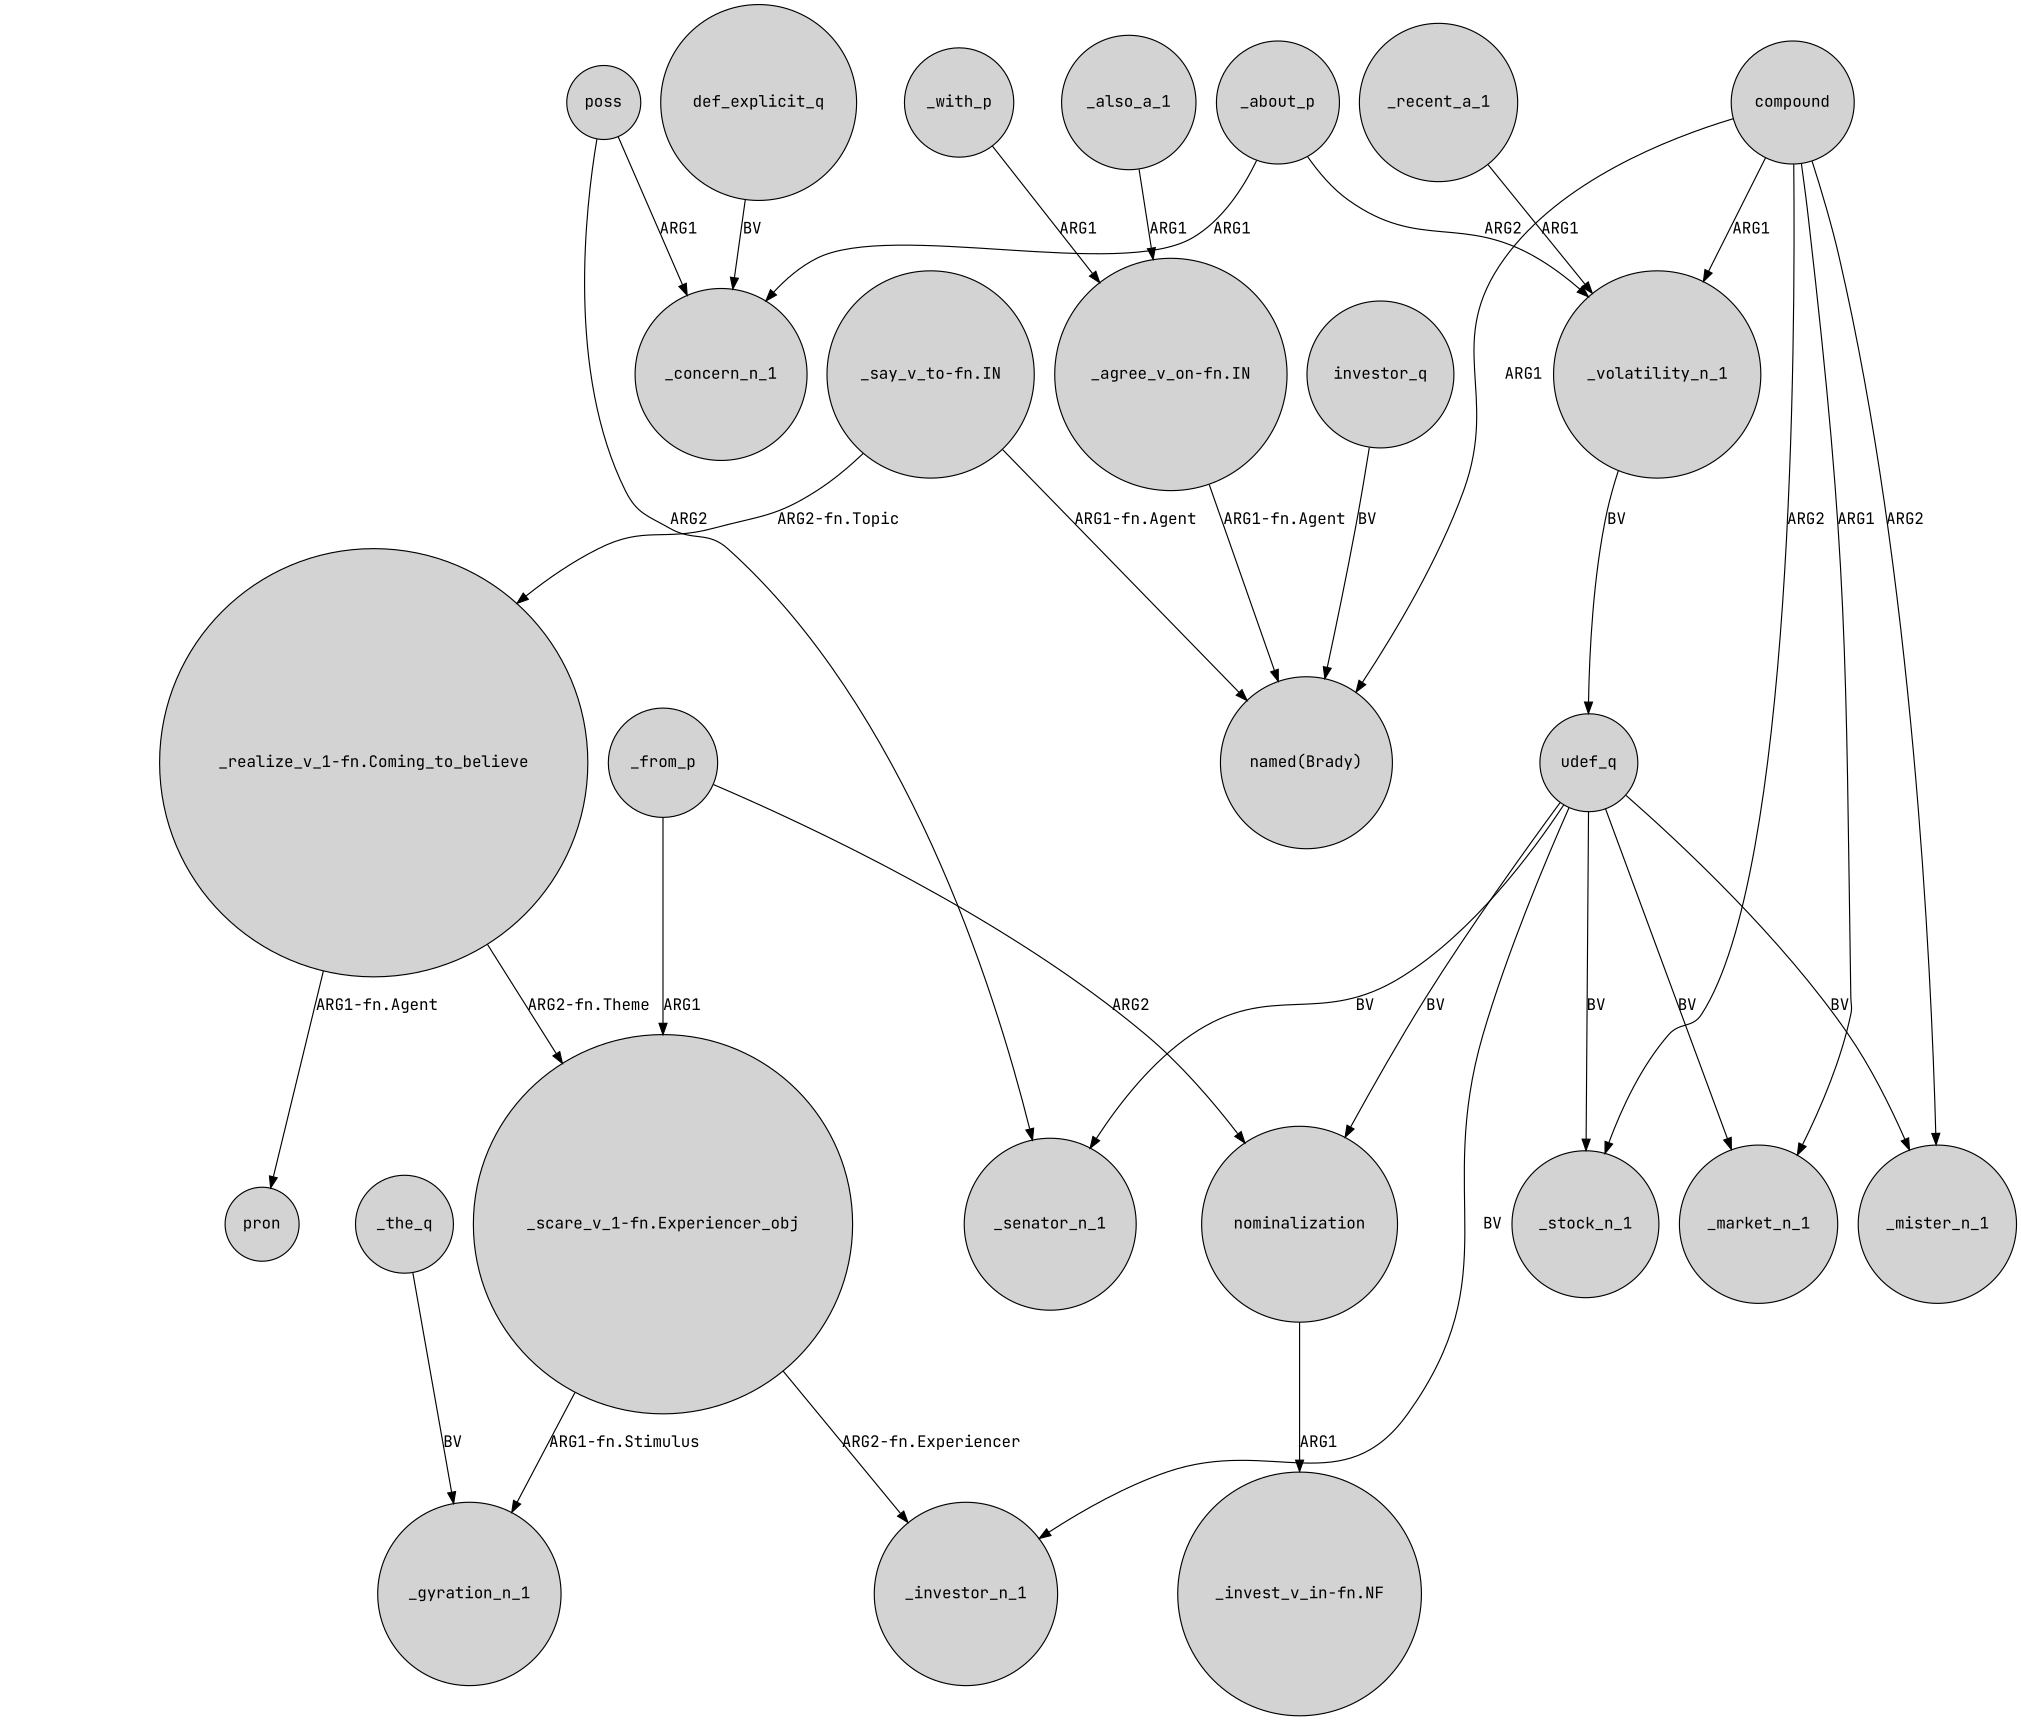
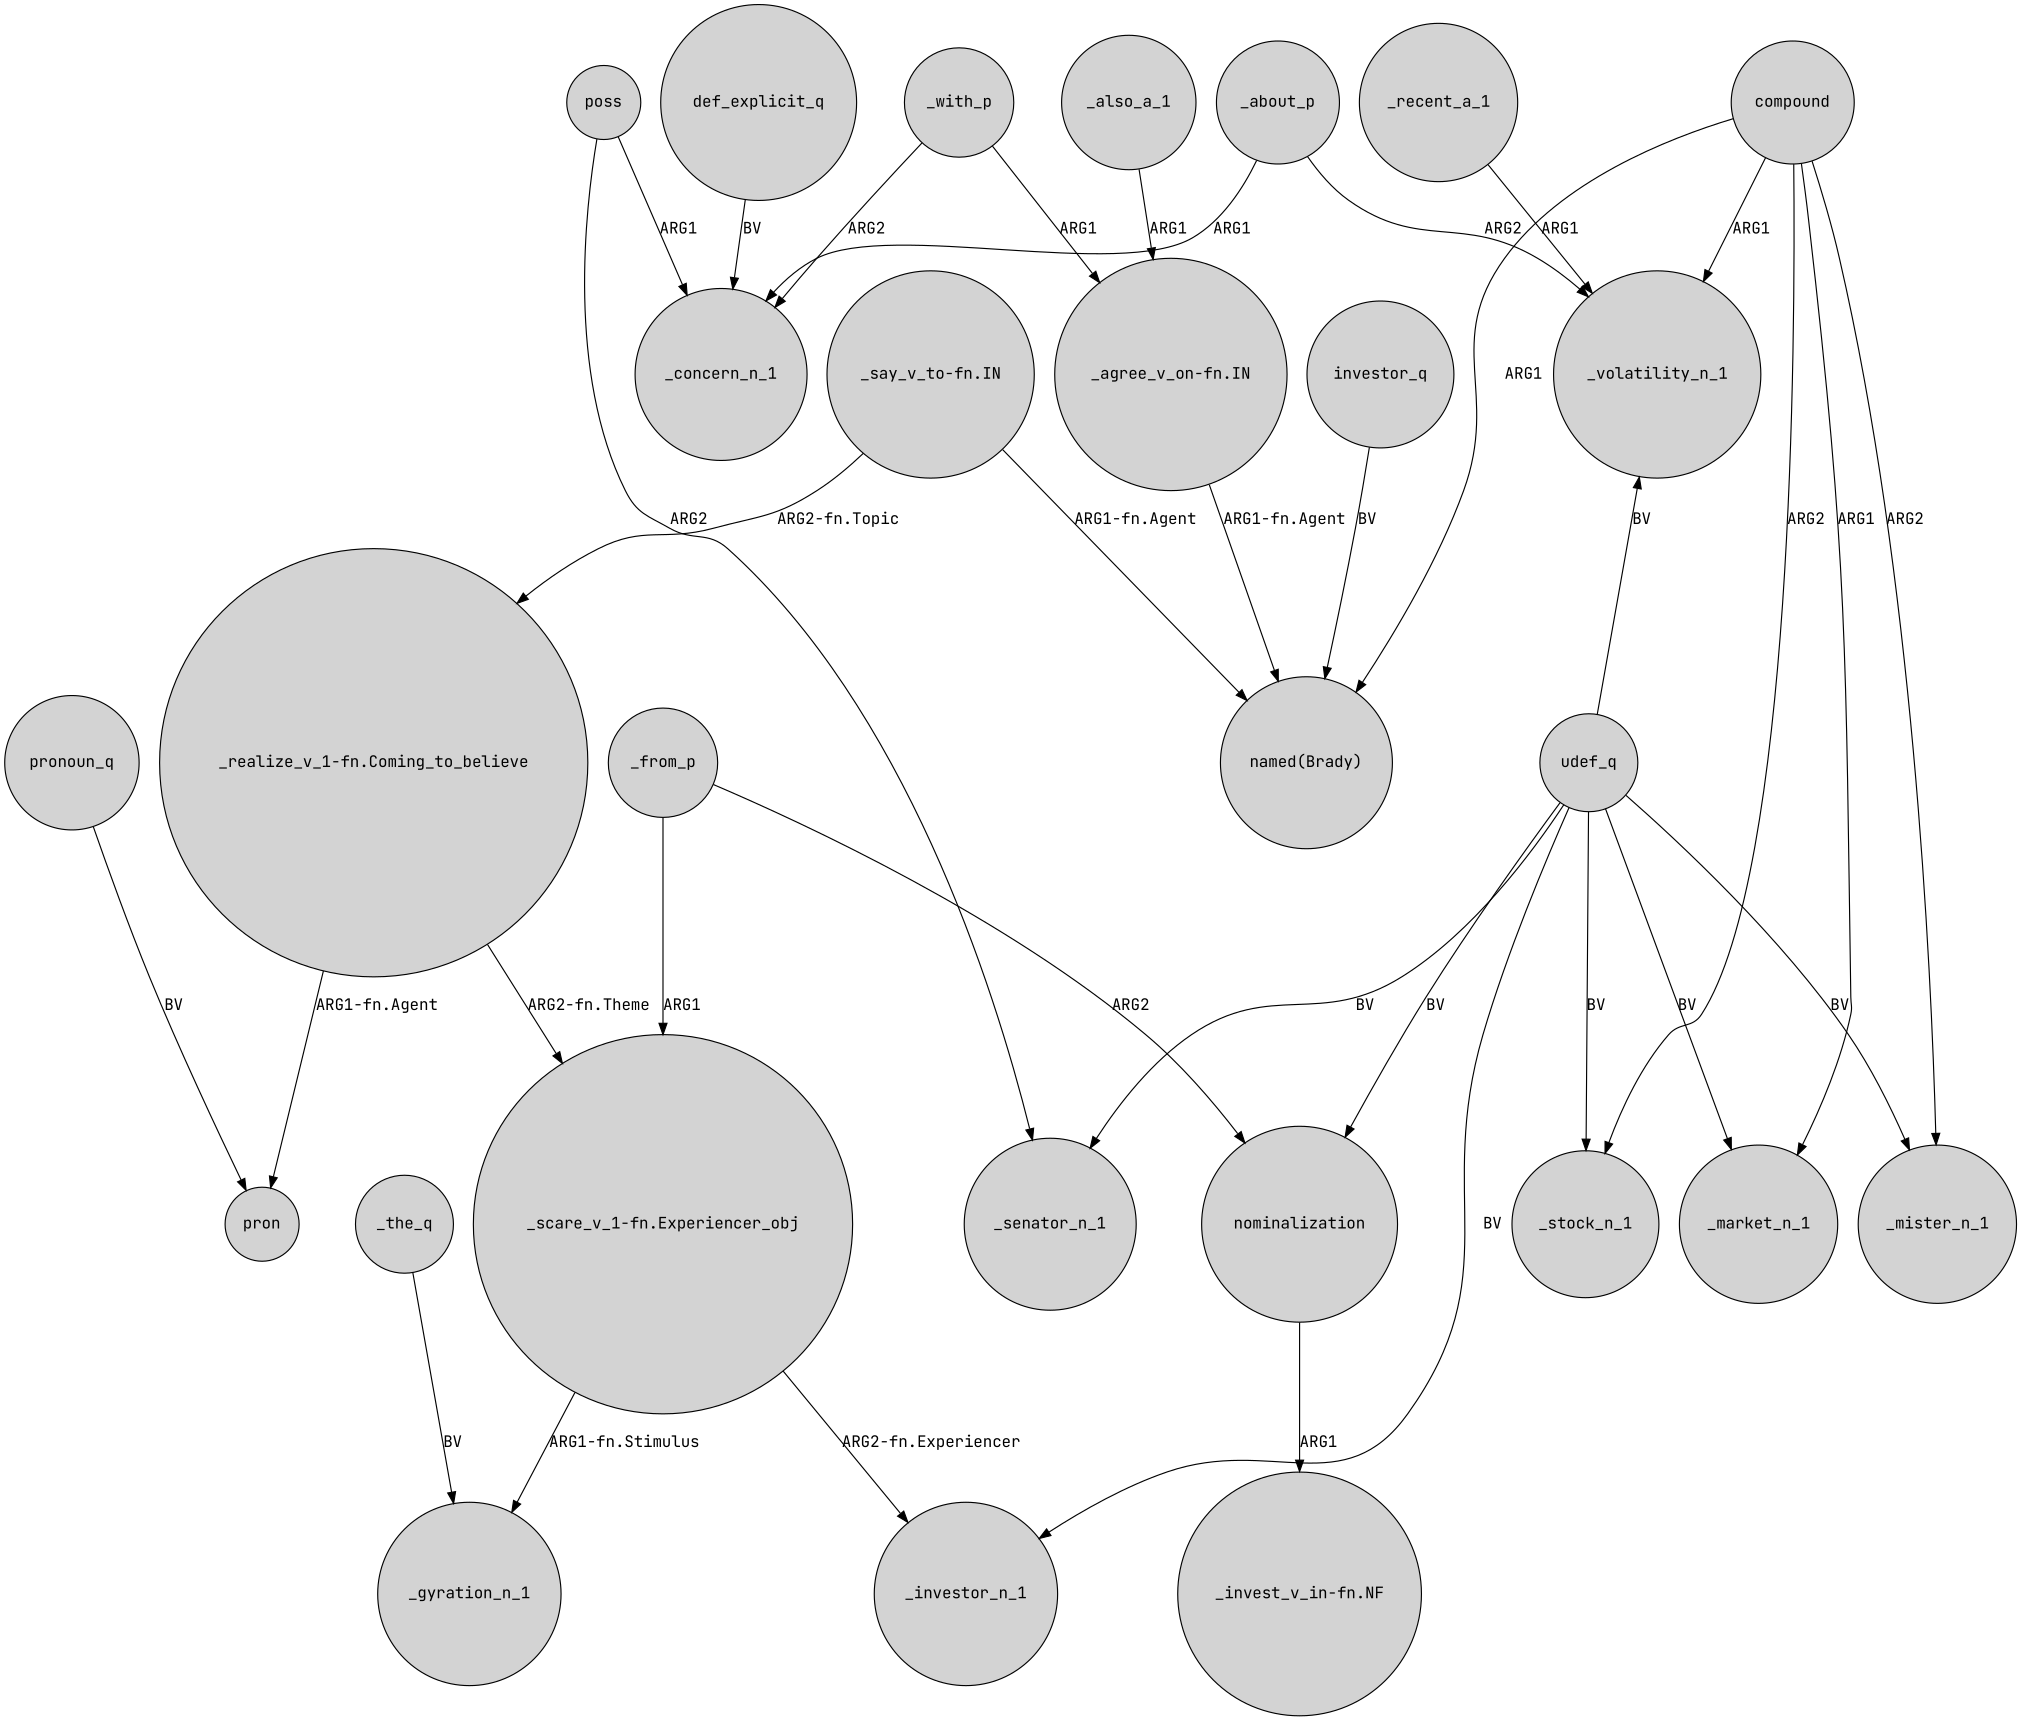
edge "_with_p" -> "_concern_n_1": added, label "ARG2"
edge "_volatility_n_1" -> "udef_q": reversed
node "pronoun_q": added
